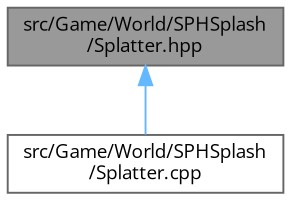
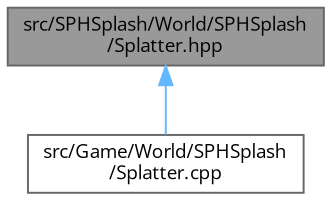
node "src/Game/World/SPHSplash /Splatter.hpp": label "src/Game/World/SPHSplash /Splatter.hpp" -> "src/SPHSplash/World/SPHSplash /Splatter.hpp"
